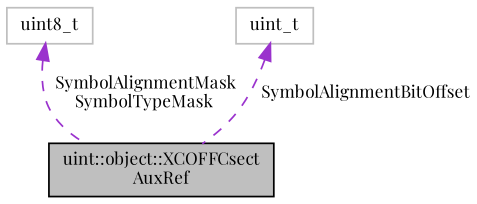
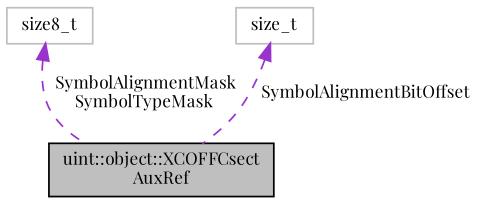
node "uint8_t": label "uint8_t" -> "size8_t"
node "uint_t": label "uint_t" -> "size_t"
